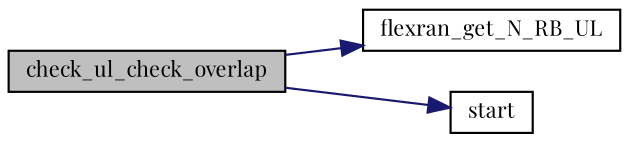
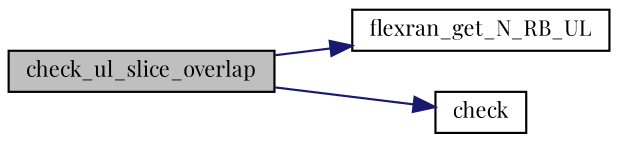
node "check_ul_check_overlap": label "check_ul_check_overlap" -> "check_ul_slice_overlap"
node "start": label "start" -> "check"
